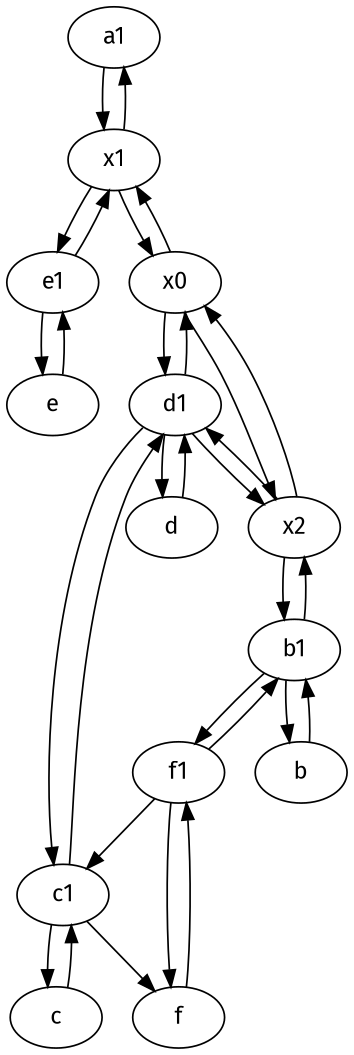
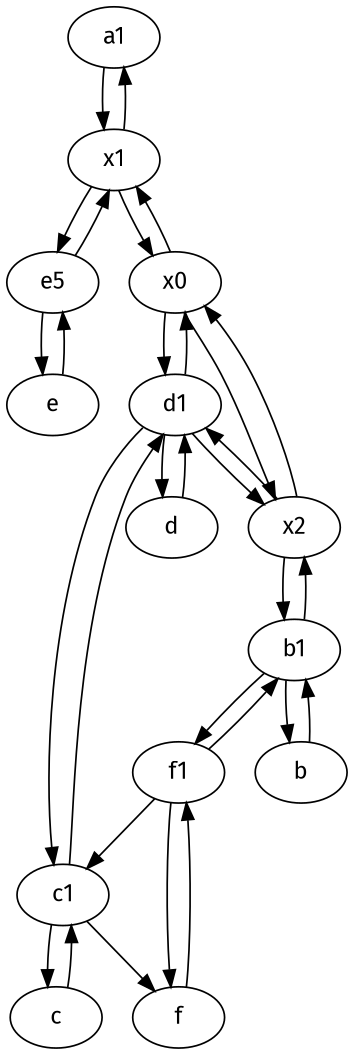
node "e1": label "e1" -> "e5"
